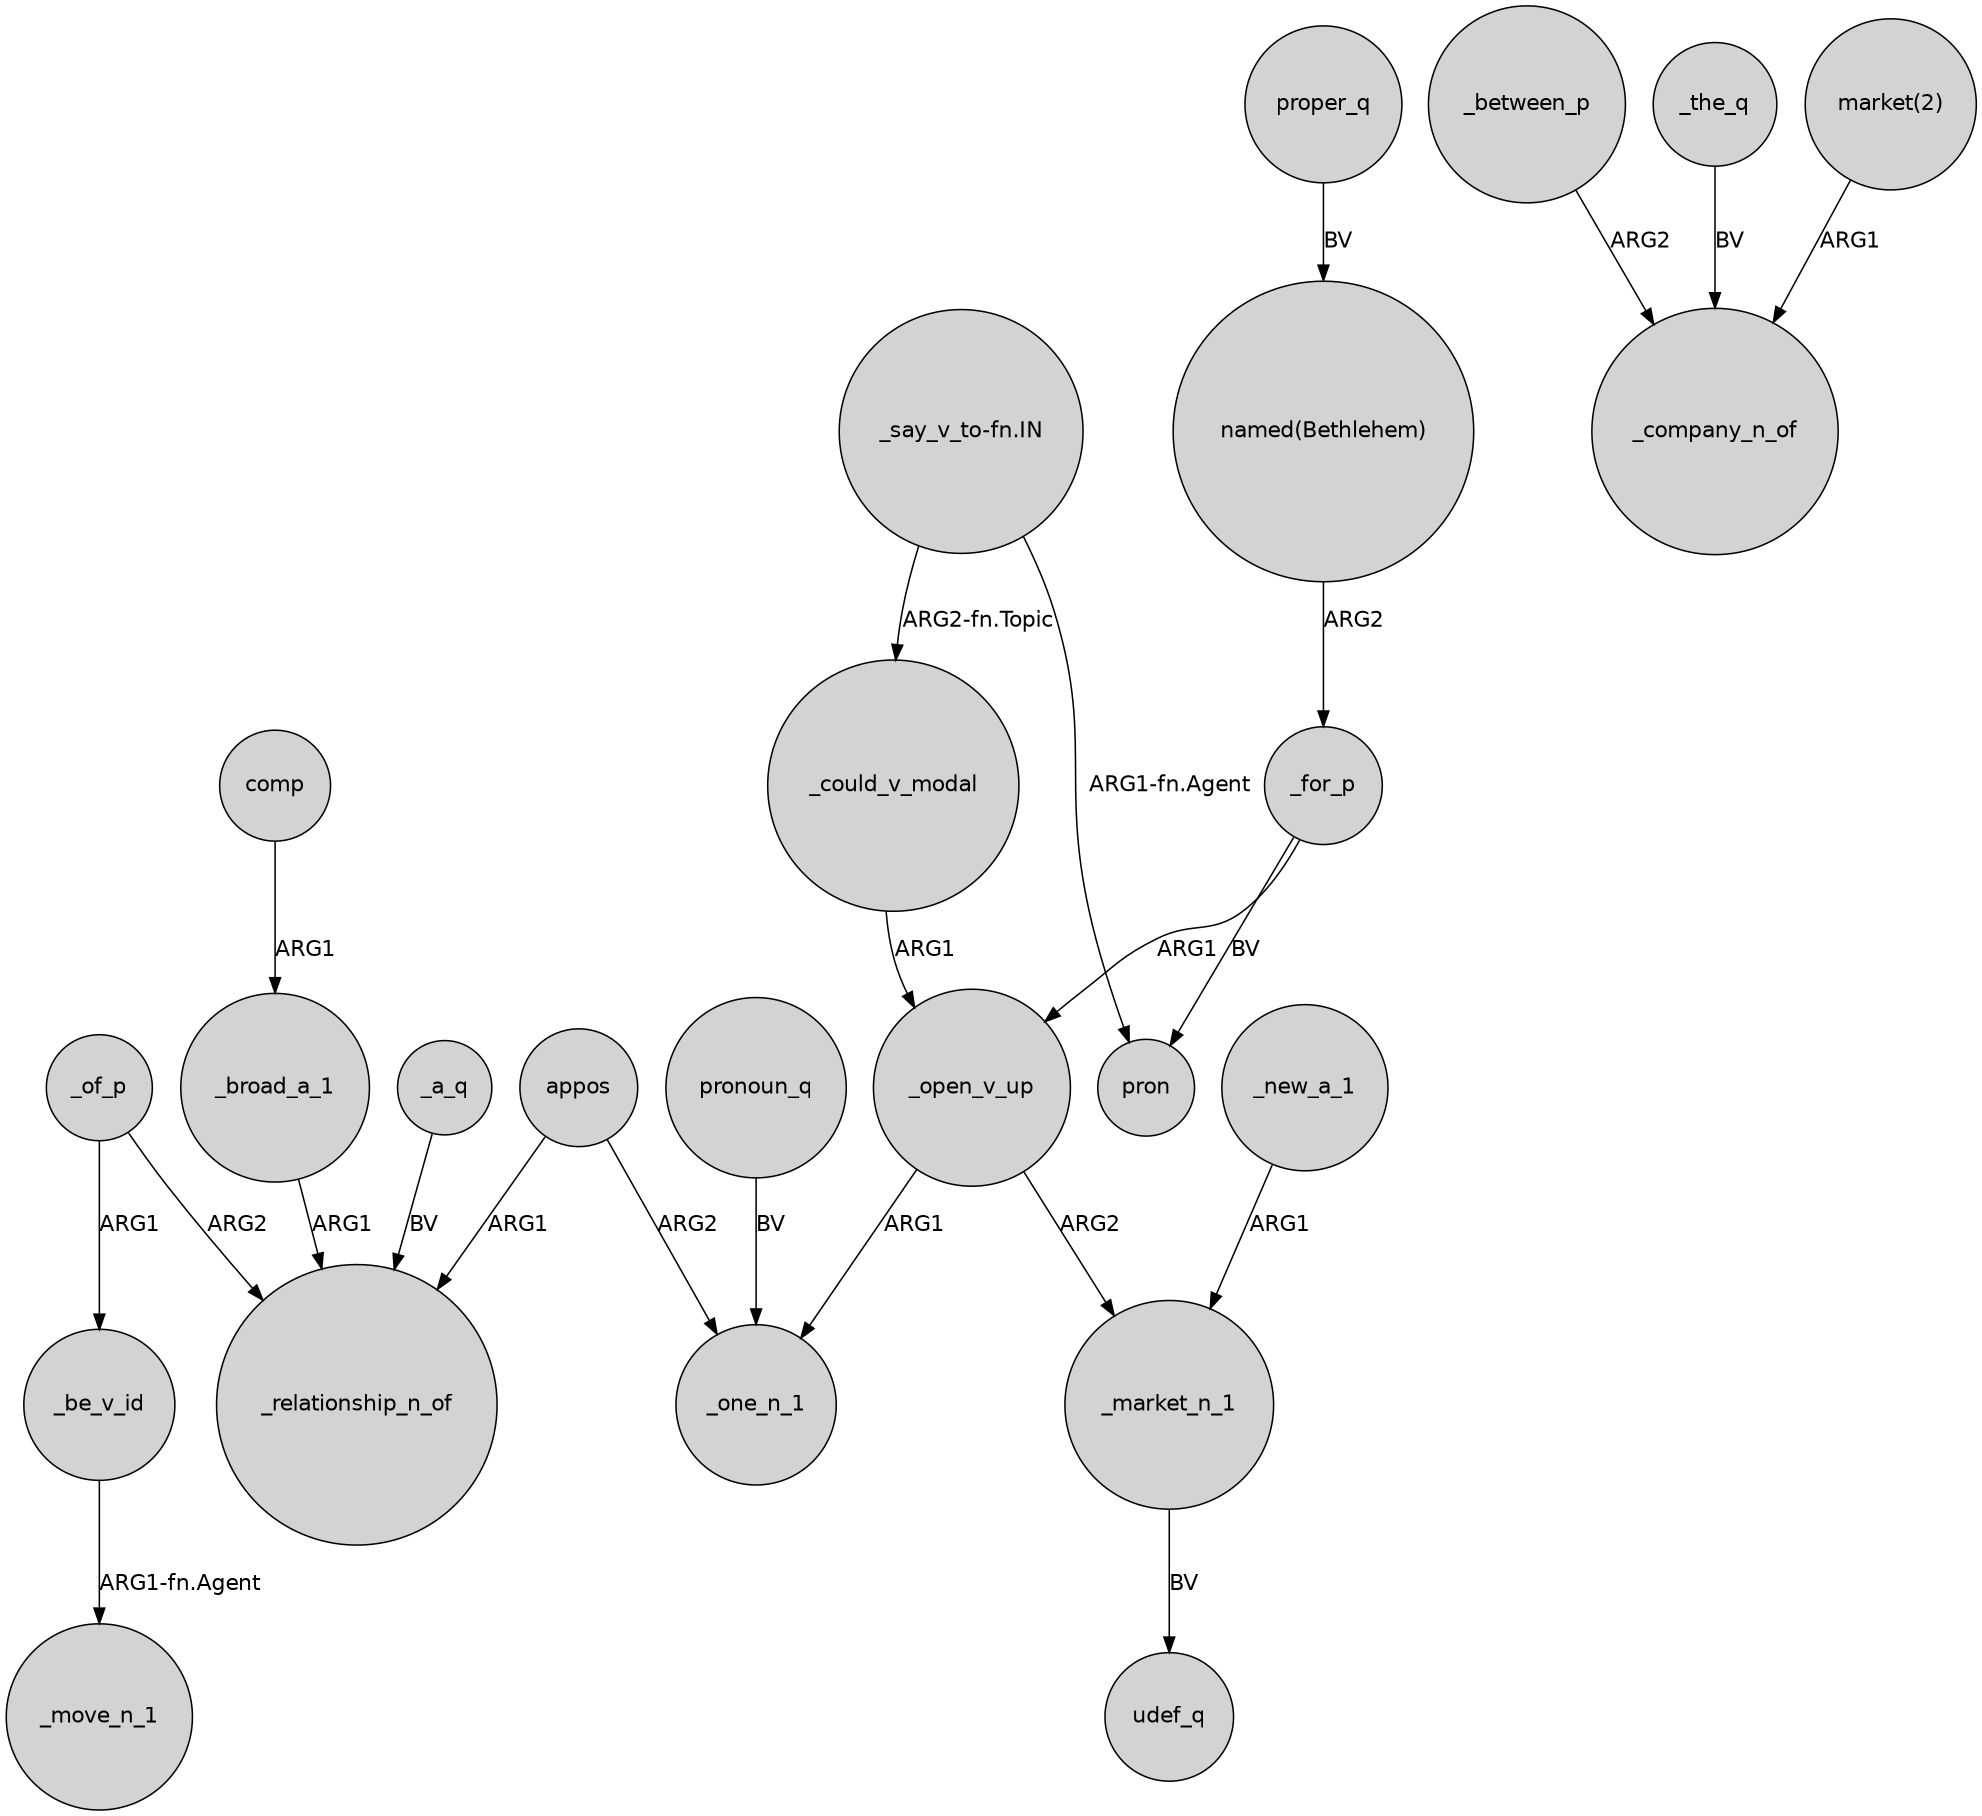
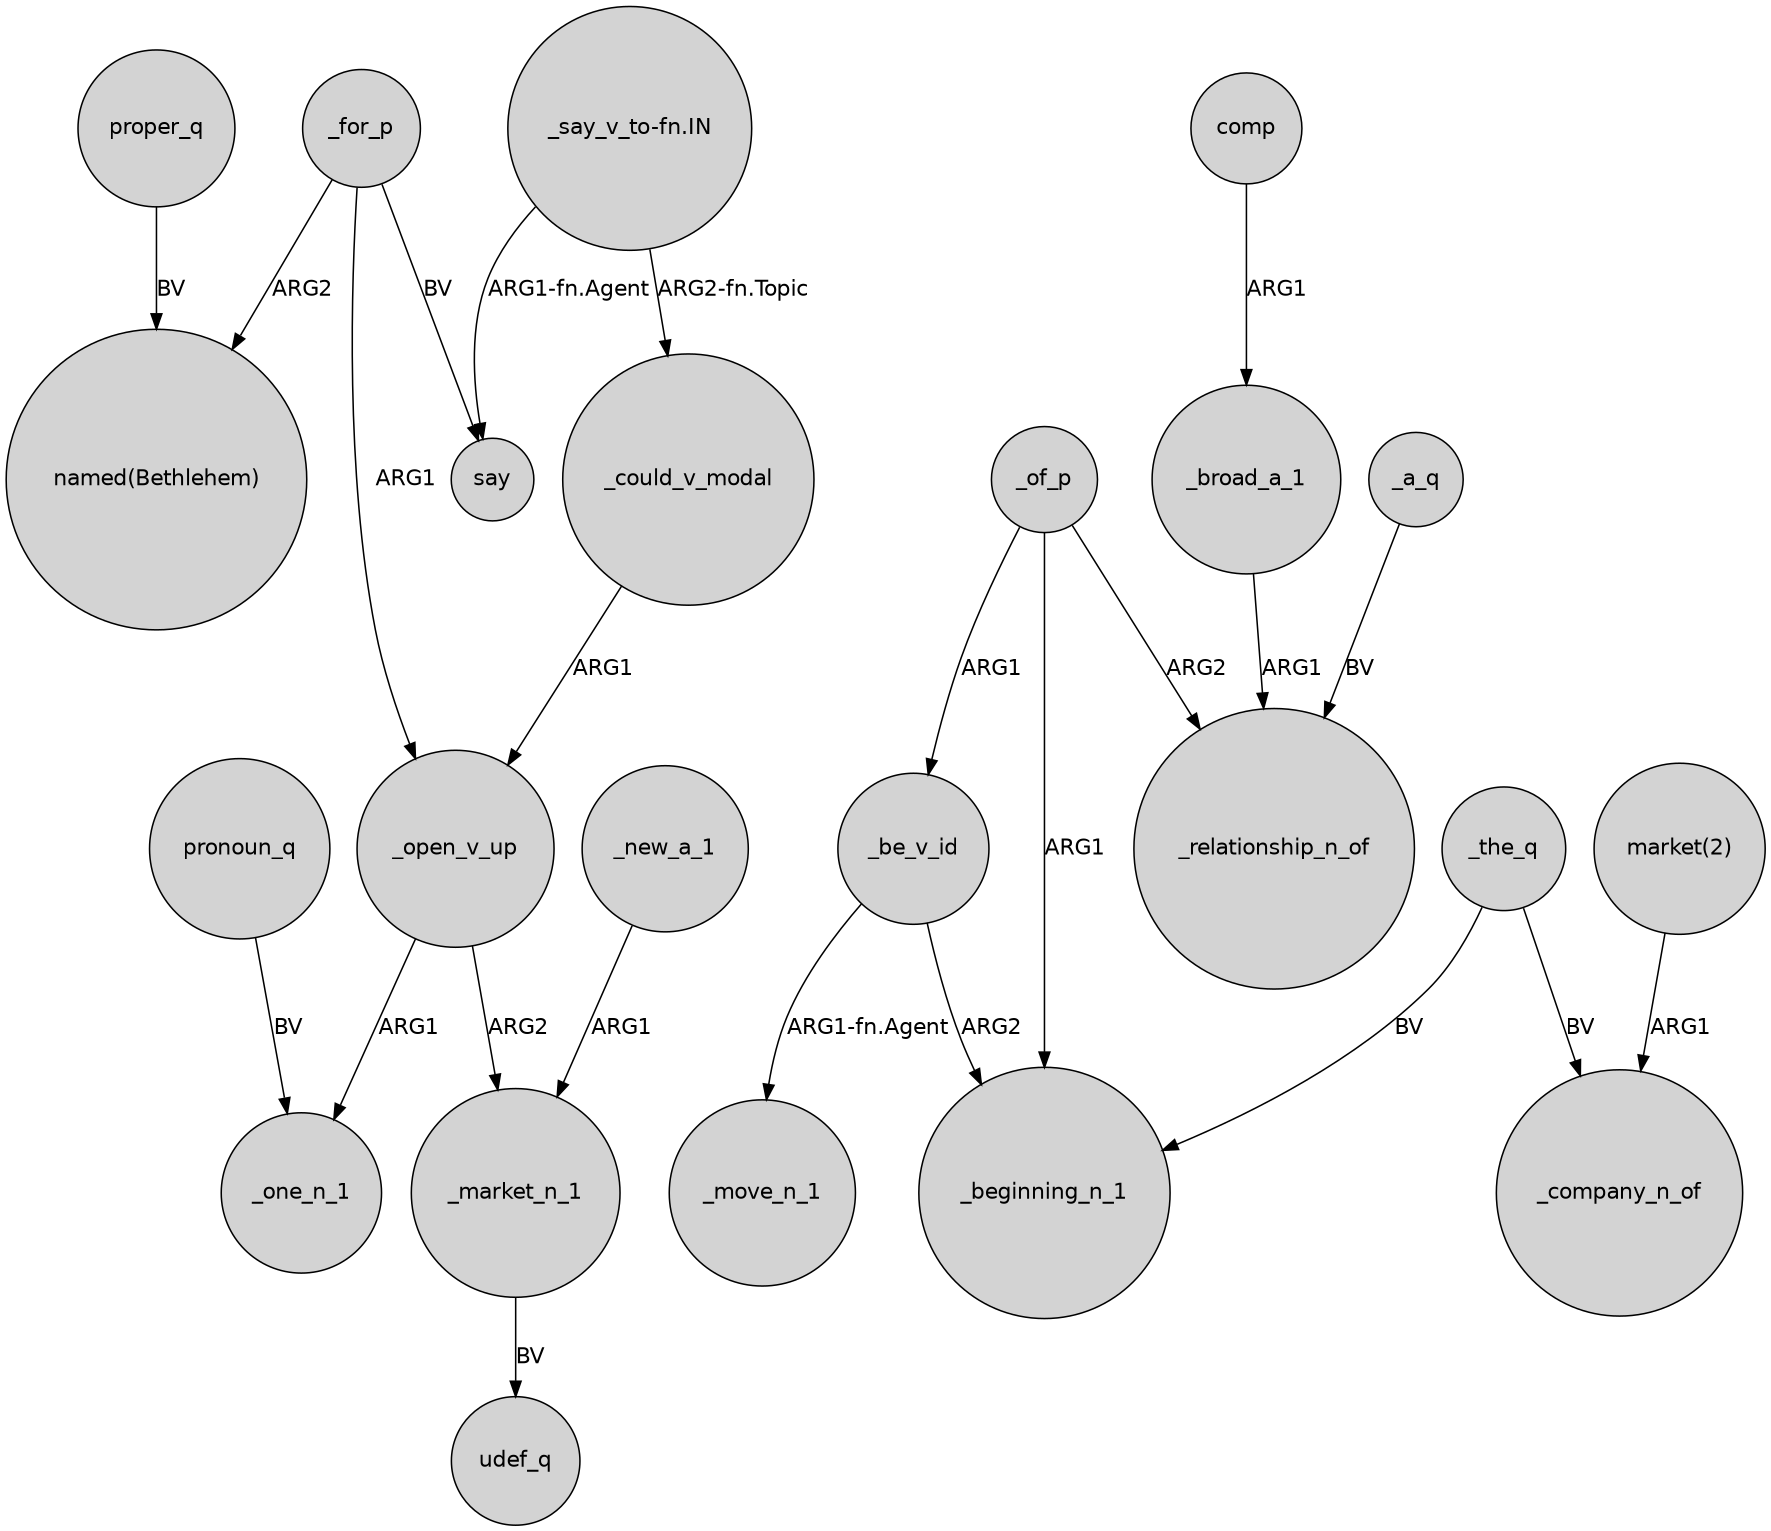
node "_between_p": removed
edge "named(Bethlehem)" -> "_for_p": reversed
node "appos": removed
node "pron": label "pron" -> "say"
node "_beginning_n_1": added
